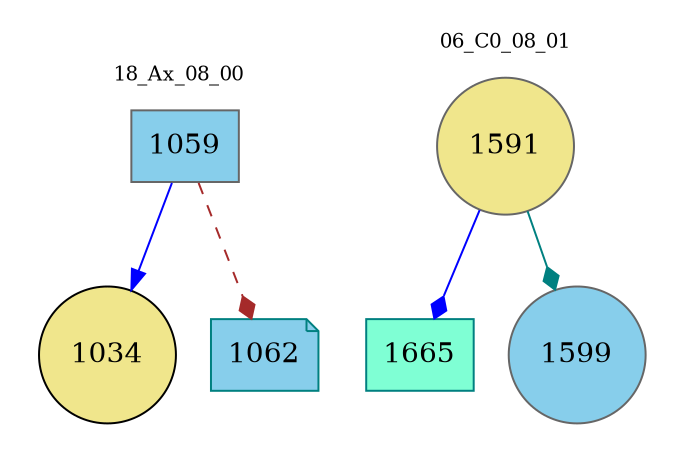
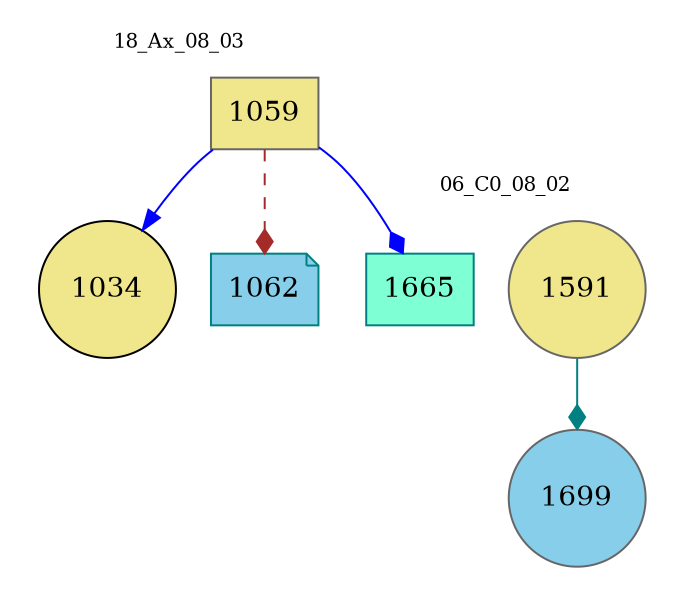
cluster "06_C0_08_01": label "06_C0_08_01" -> "06_C0_08_02"
cluster "18_Ax_08_00": label "18_Ax_08_00" -> "18_Ax_08_03"
node "1059": fillcolor skyblue -> khaki
edge "1591" -> "1665": now "1059" -> "1665"
node "1599": label "1599" -> "1699"
